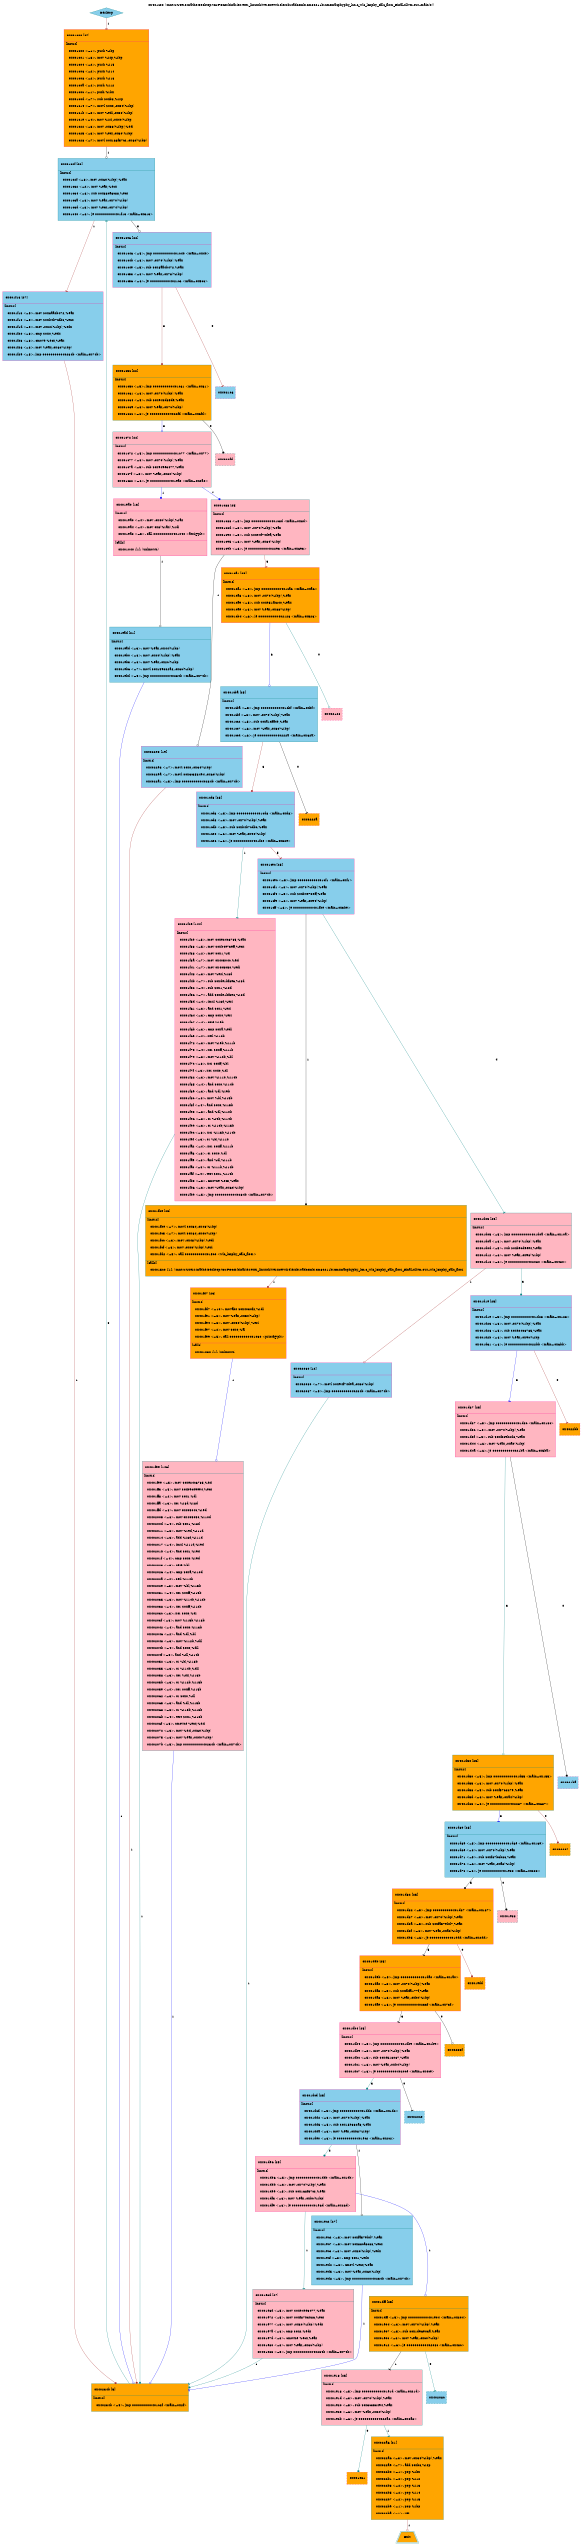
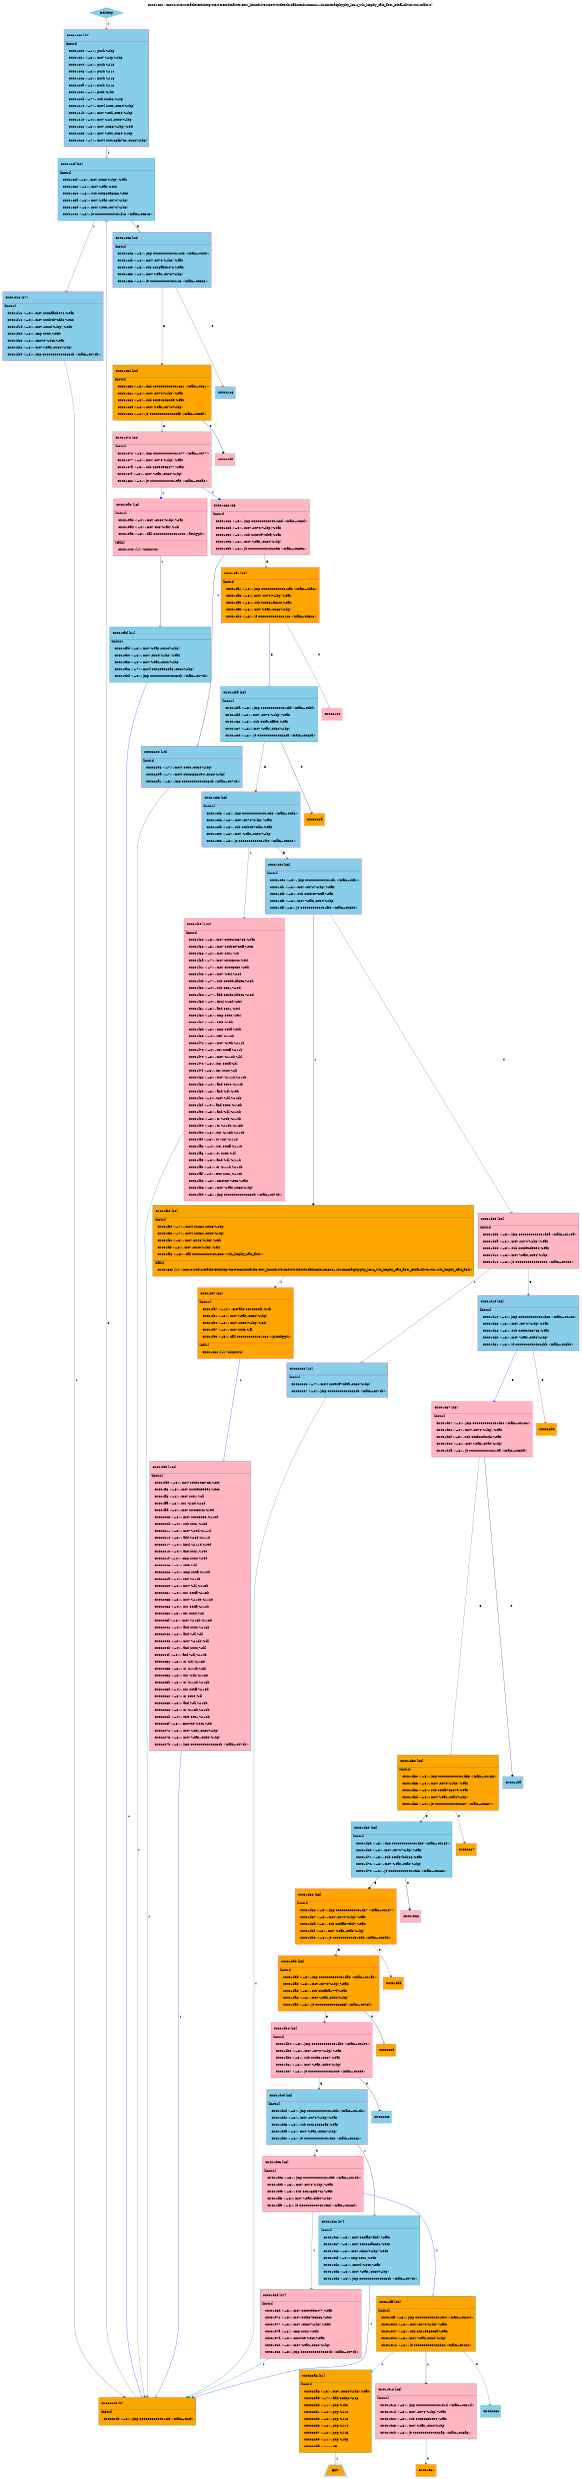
node "0x401c00 [47]": fillcolor orange -> skyblue
edge "0x401e18 [25]" -> "0x4022a6 [21]": now "0x401dff [25]" -> "0x4022a6 [21]"
